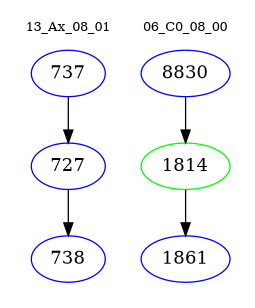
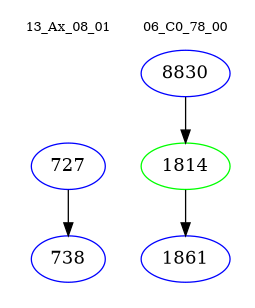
cluster "06_C0_08_00": label "06_C0_08_00" -> "06_C0_78_00"
node "737": removed
